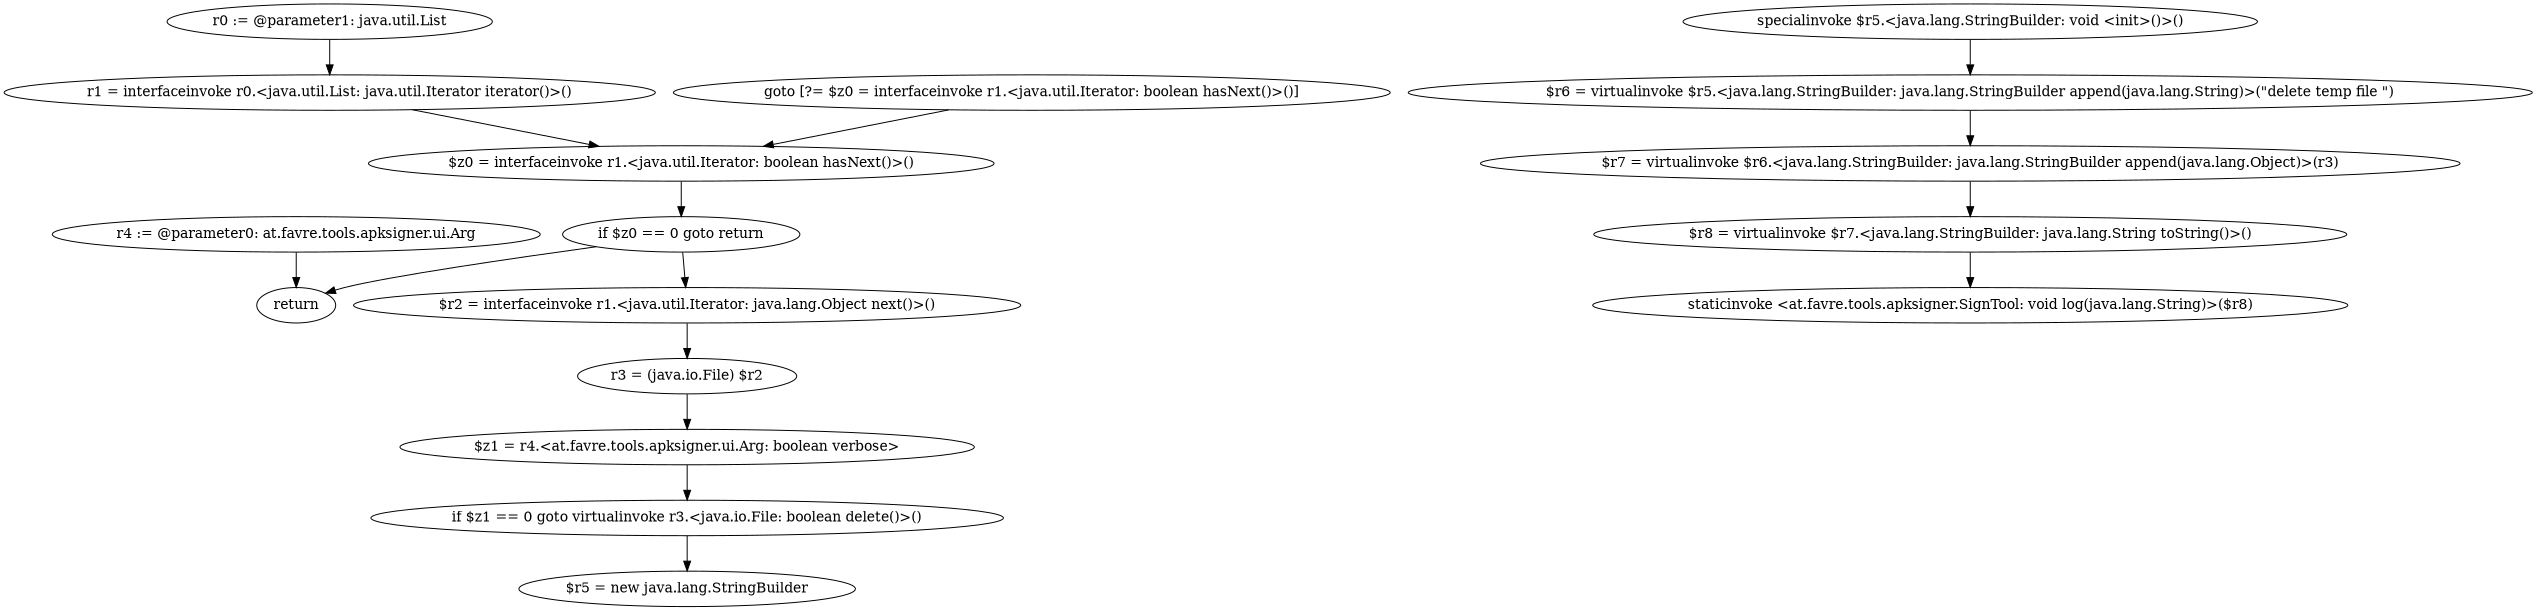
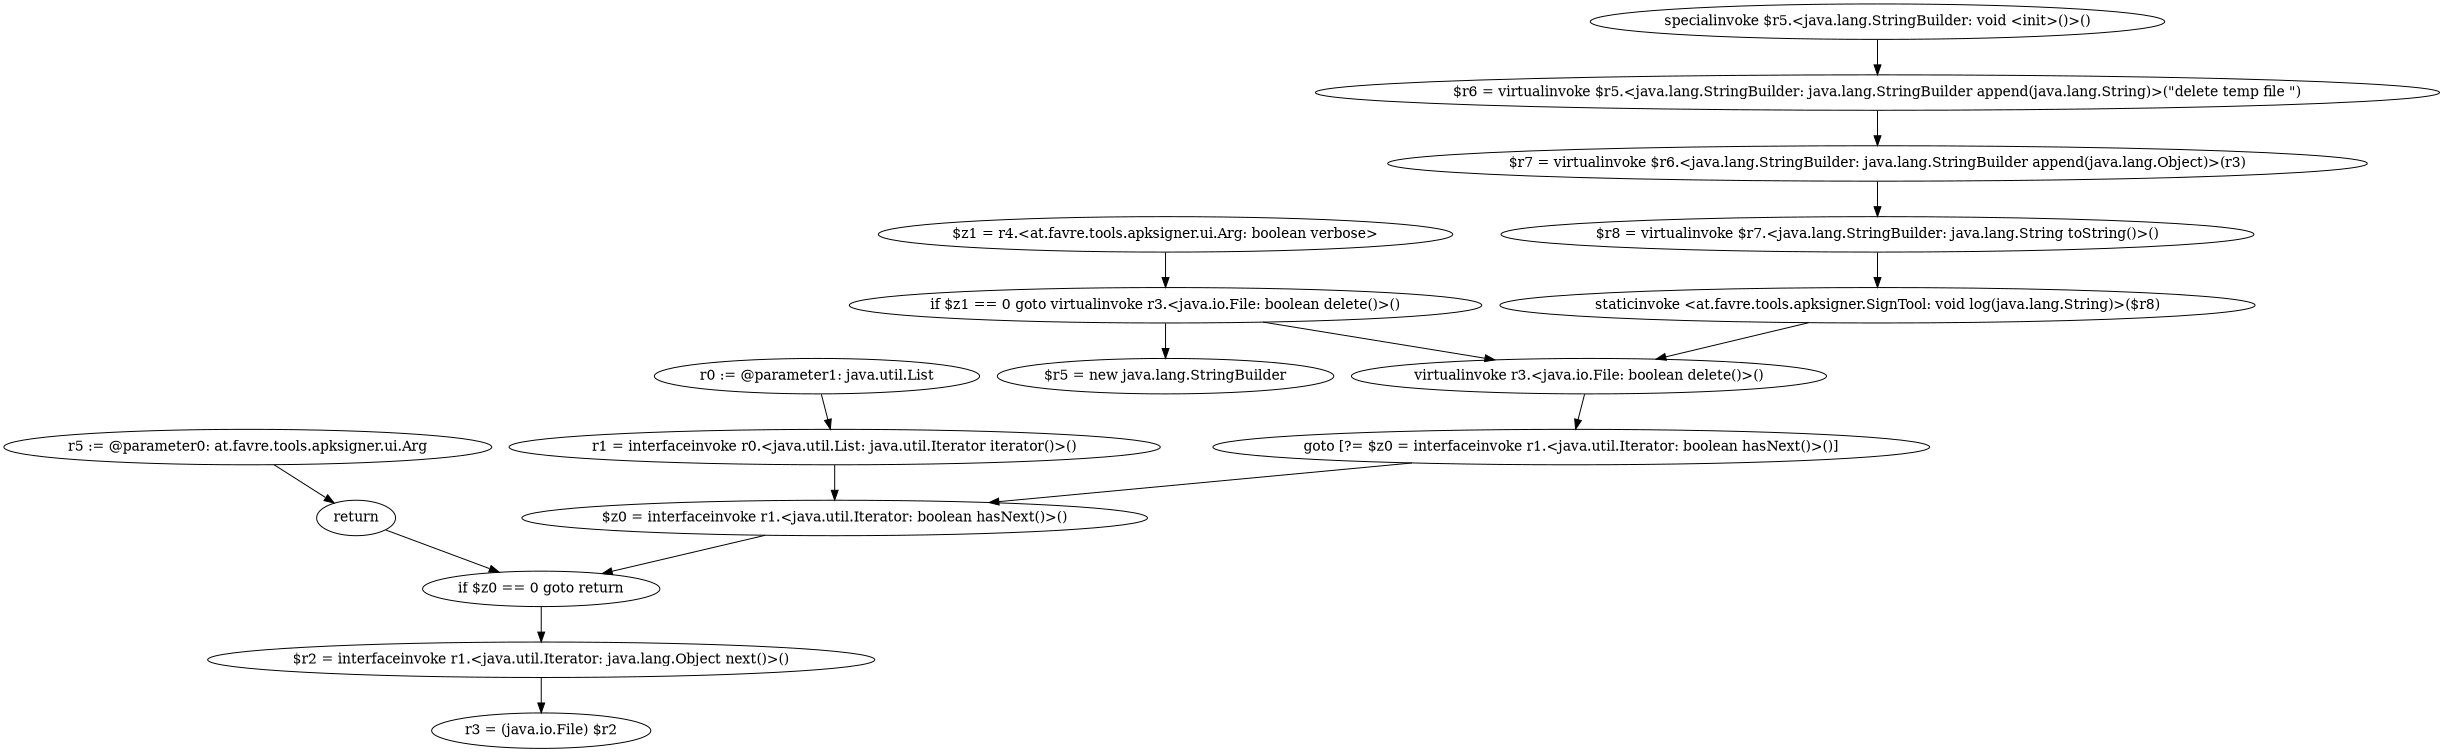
node "r4 := @parameter0: at.favre.tools.apksigner.ui.Arg": label "r4 := @parameter0: at.favre.tools.apksigner.ui.Arg" -> "r5 := @parameter0: at.favre.tools.apksigner.ui.Arg"
edge "if $z0 == 0 goto return" -> "return": reversed
node "virtualinvoke r3.<java.io.File: boolean delete()>()": added
edge "r3 = (java.io.File) $r2" -> "$z1 = r4.<at.favre.tools.apksigner.ui.Arg: boolean verbose>": removed
